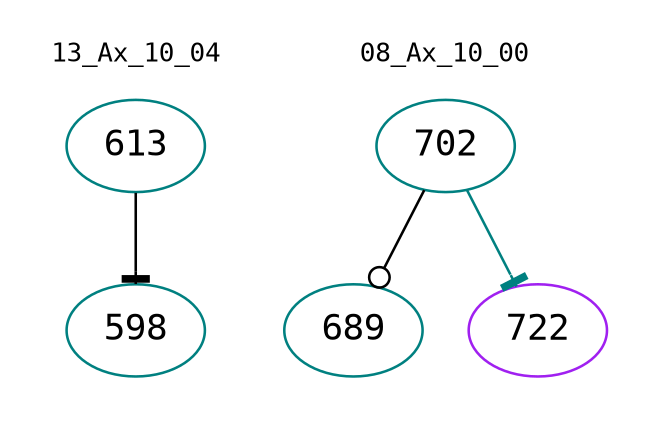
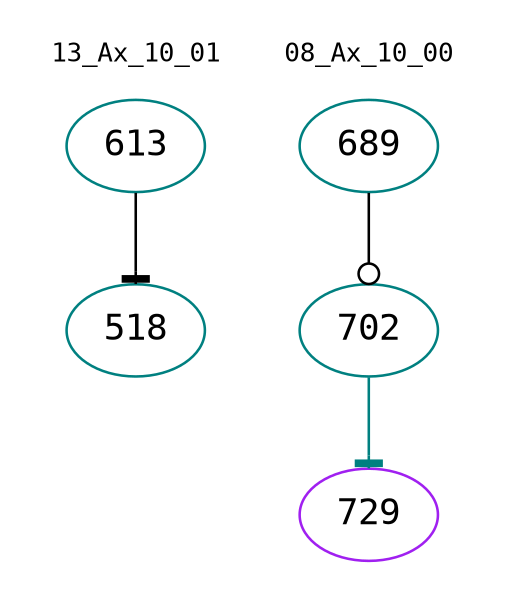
cluster "13_Ax_10_04": label "13_Ax_10_04" -> "13_Ax_10_01"
edge "702" -> "689": reversed
node "598": label "598" -> "518"
node "722": label "722" -> "729"
